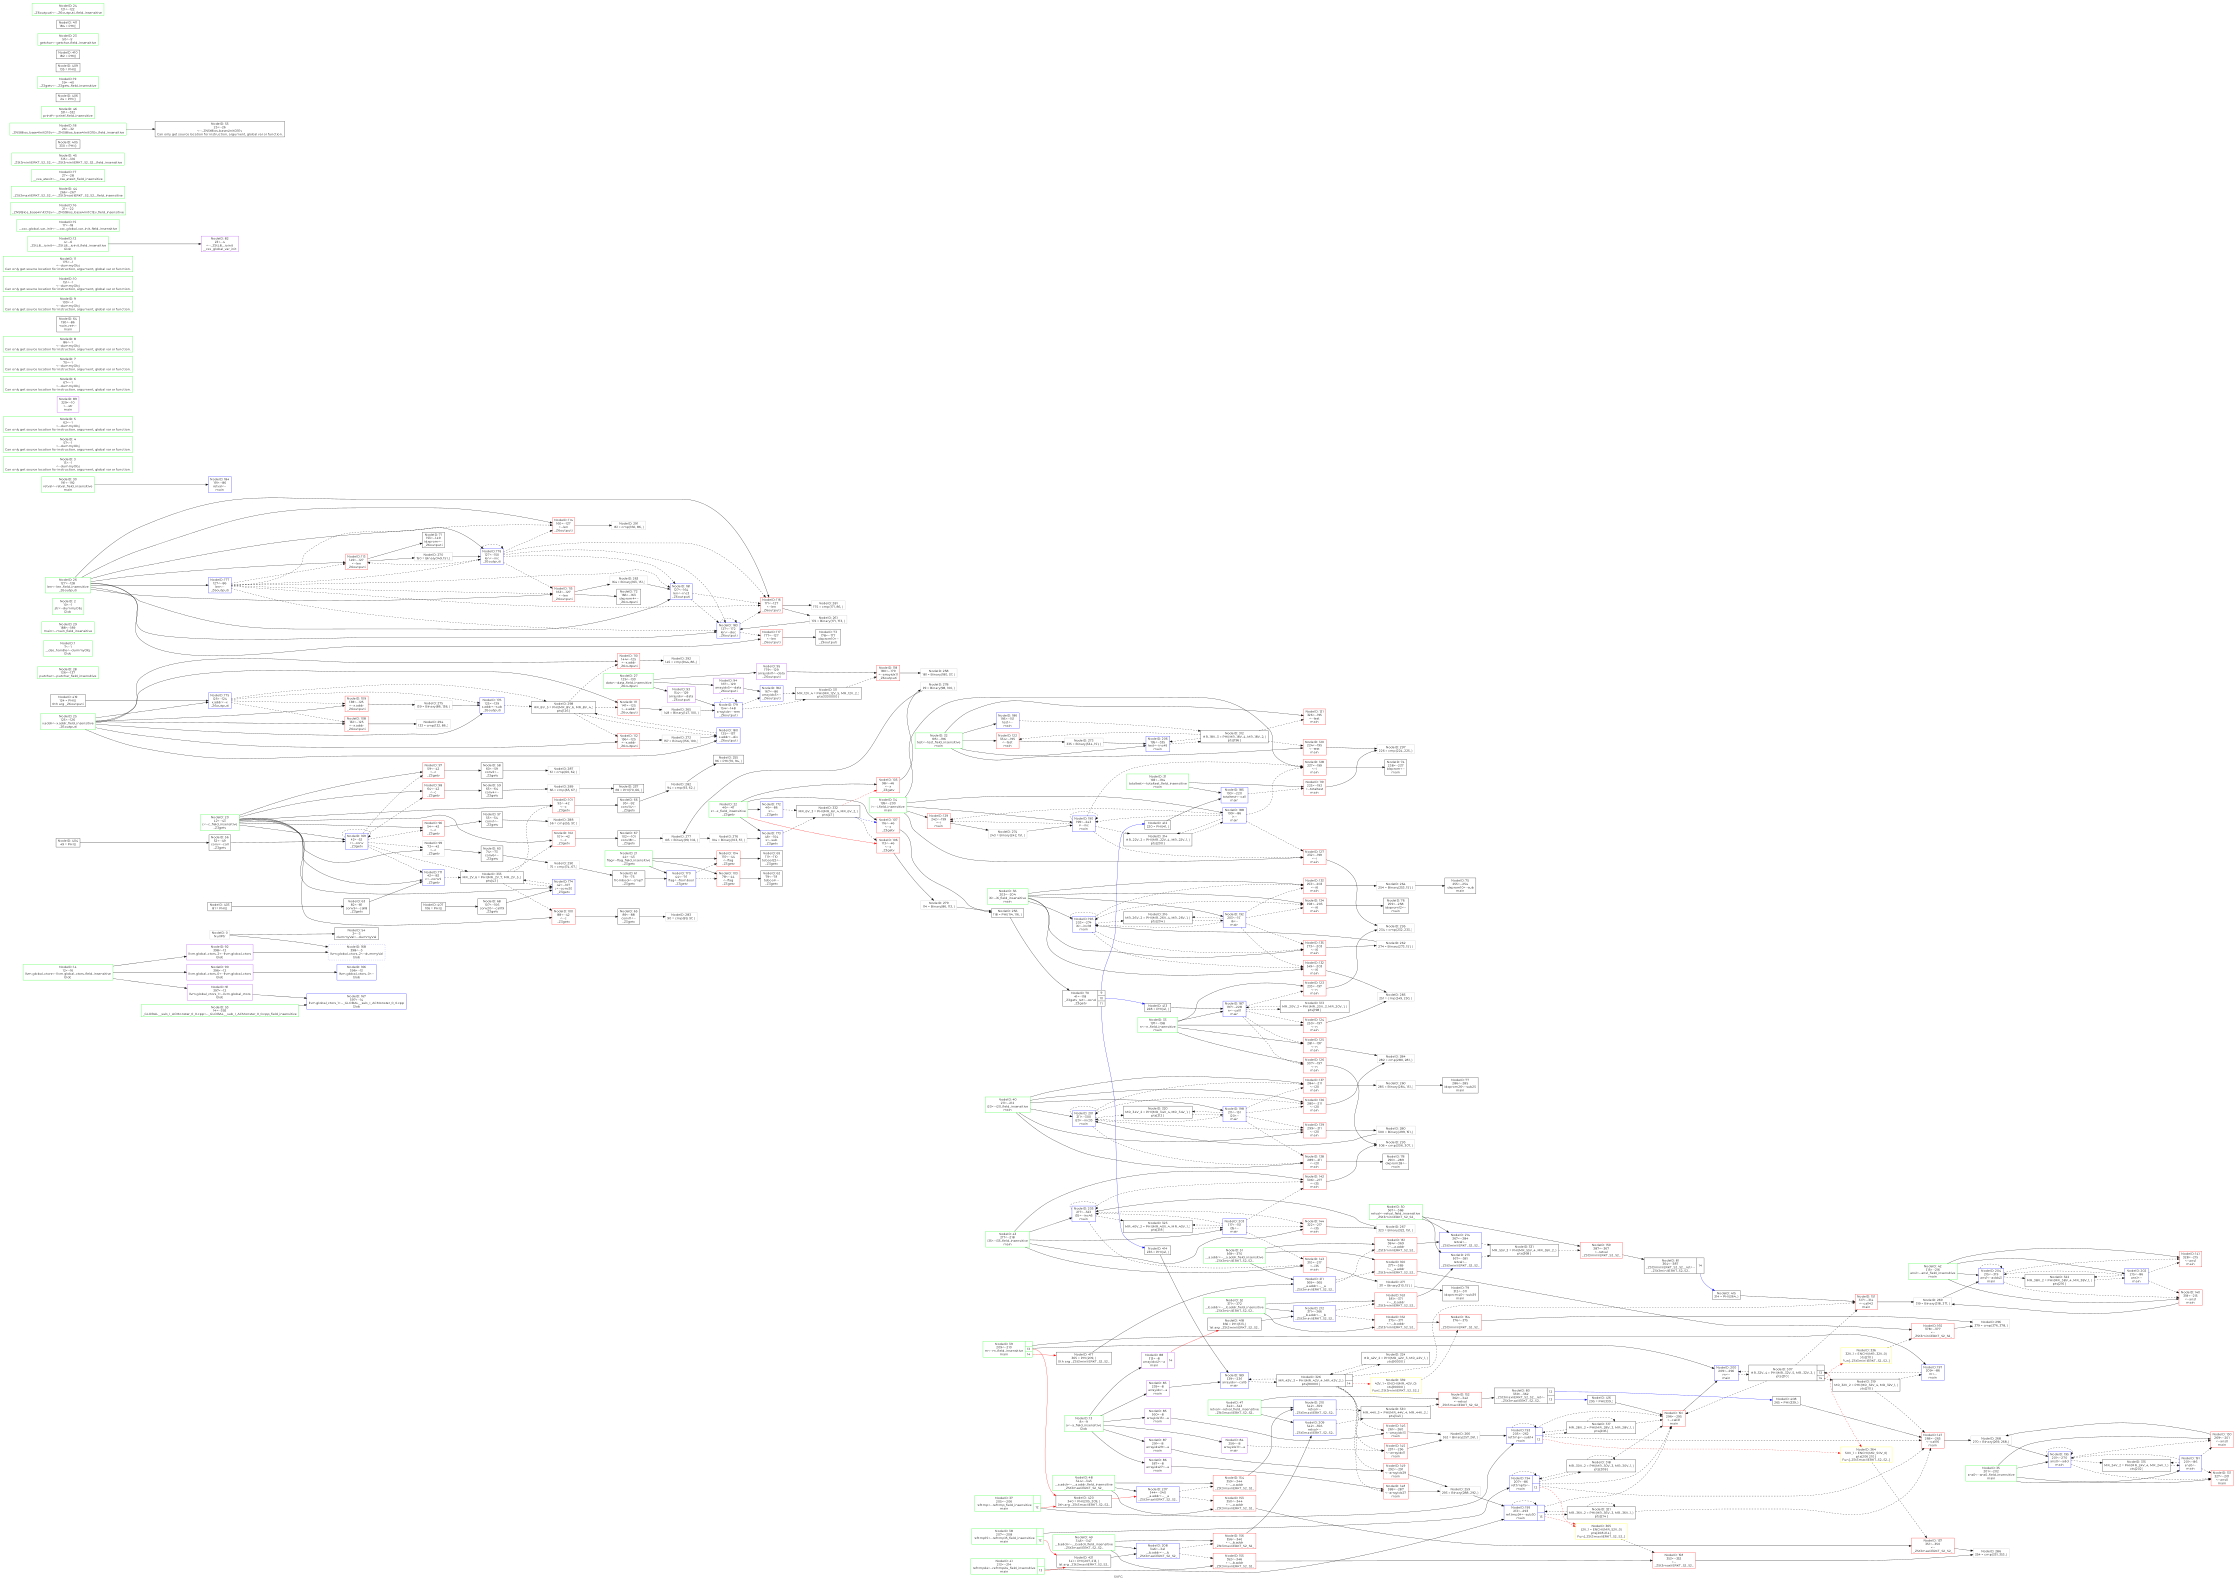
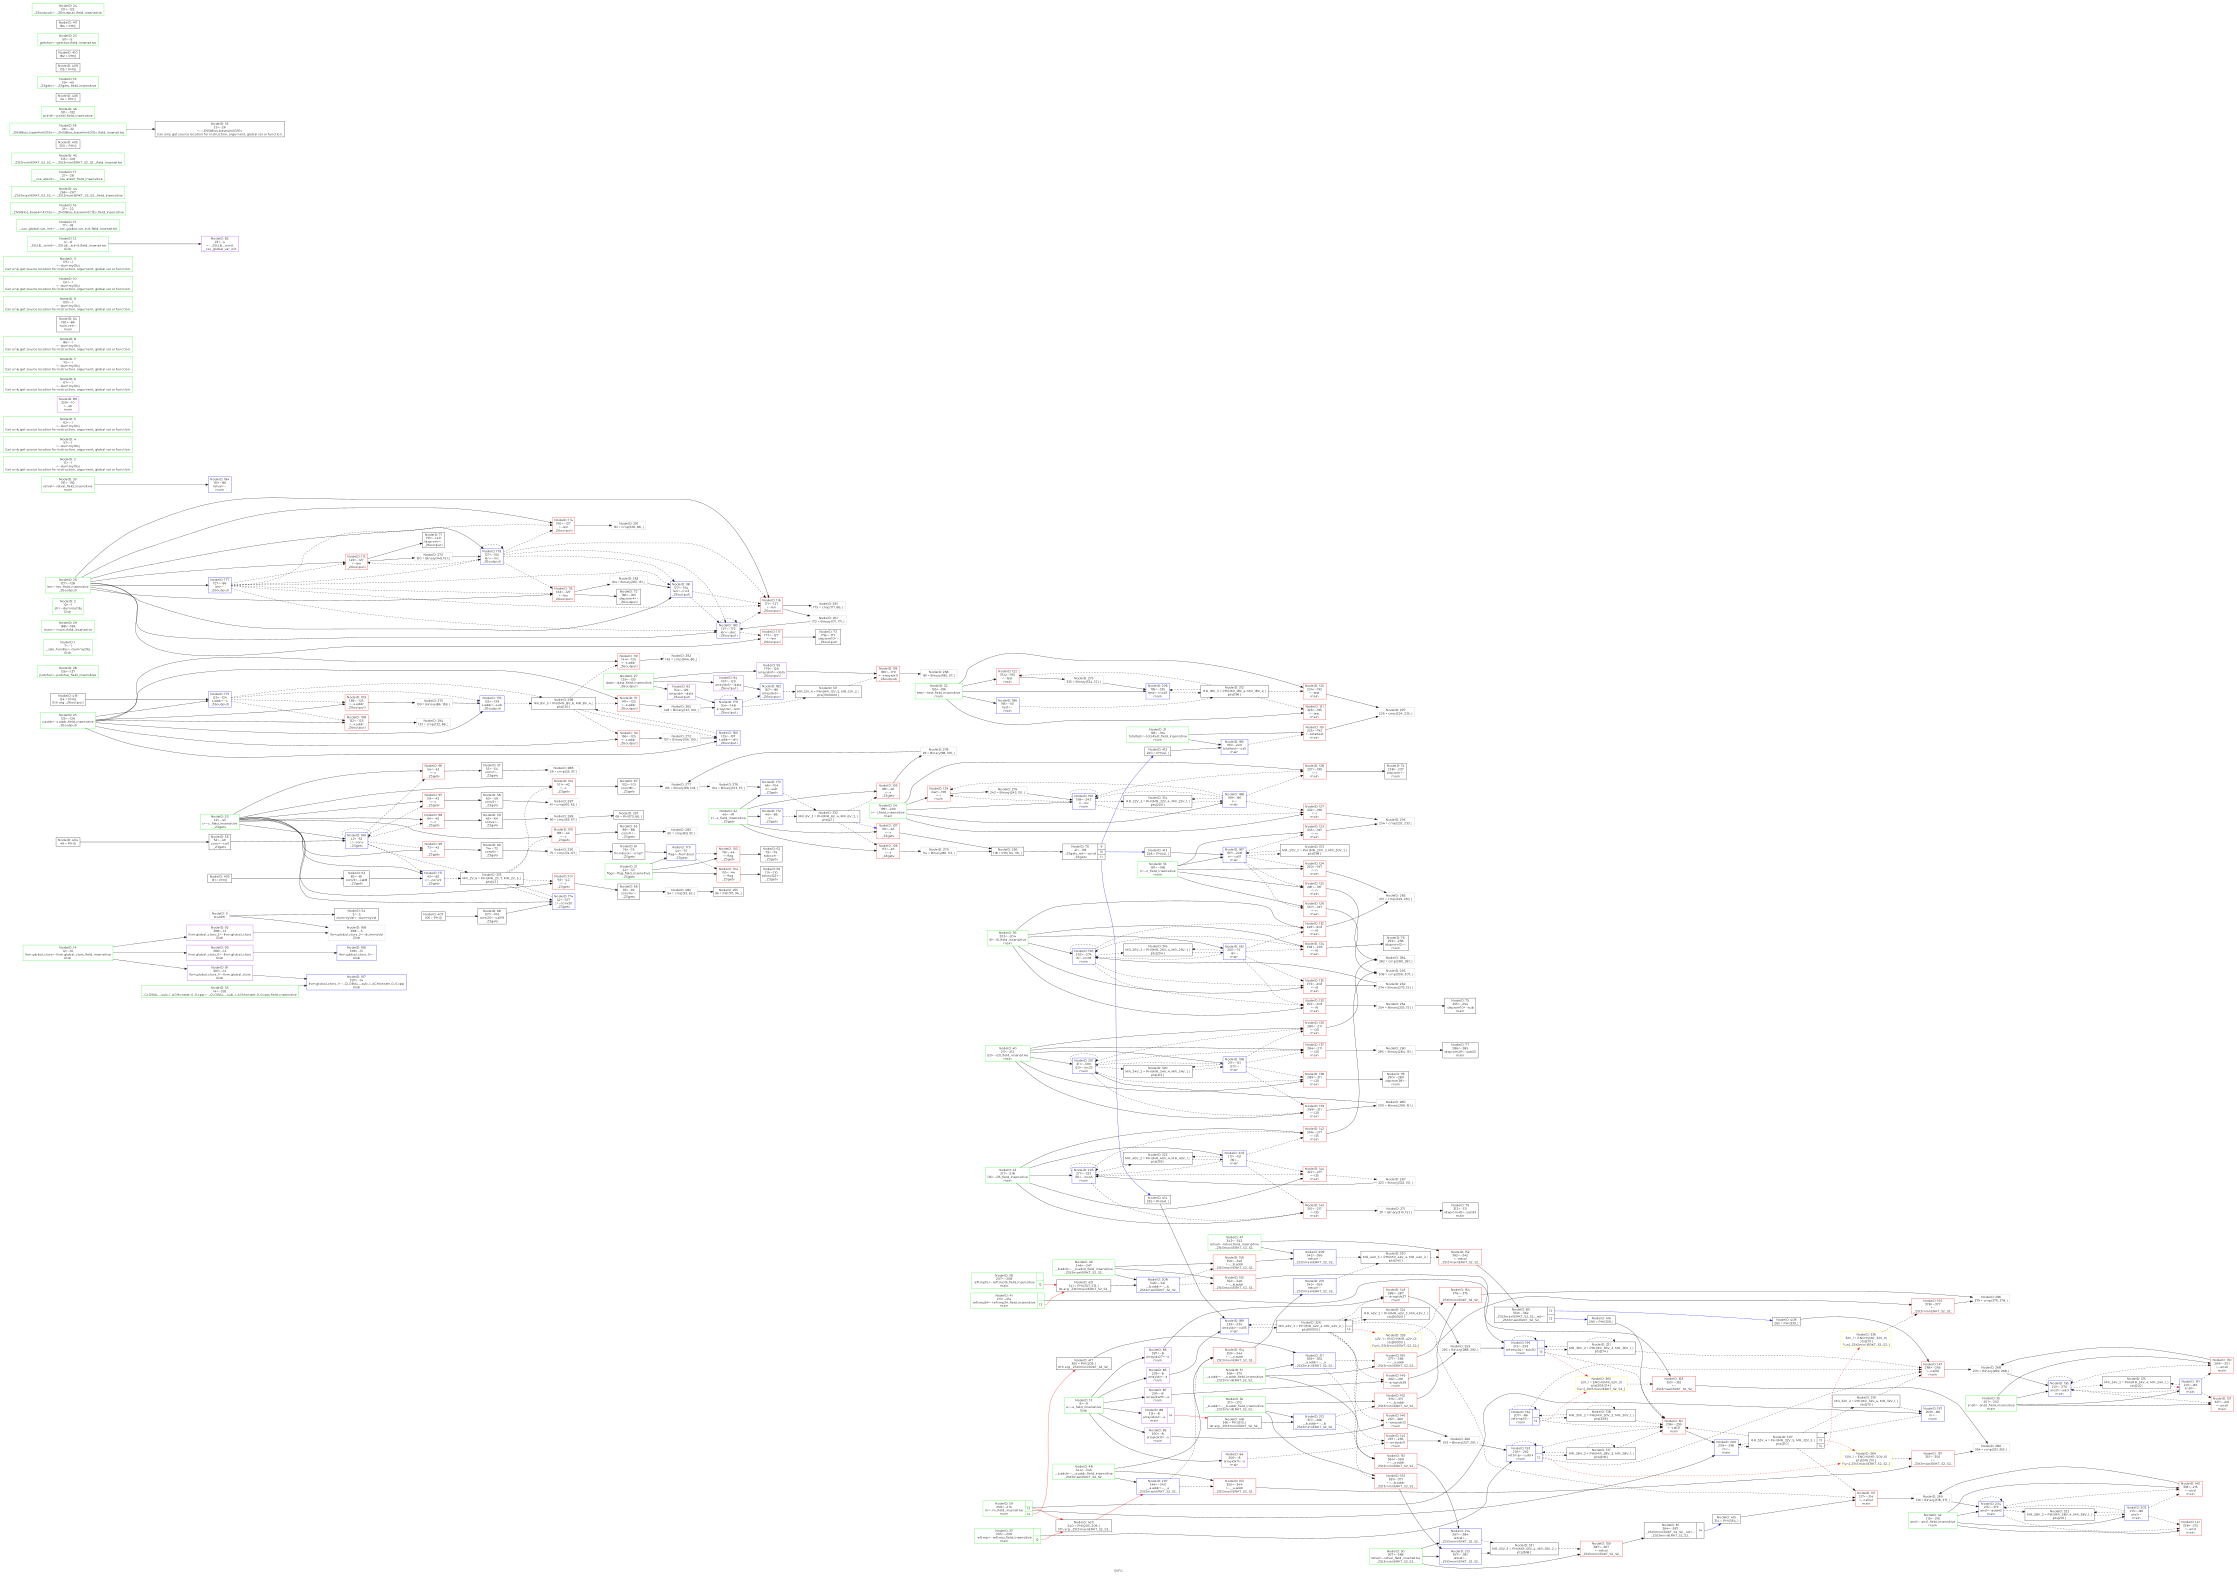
node "NodeID: 261": text "172 = Binary(171, 173, )" -> "172 = Binary(171, 171, )"
edge "NodeID: 332" -> "NodeID: 105": color red -> black
edge "NodeID: 22" -> "NodeID: 106": color red -> black
node "NodeID: 99": color grey -> red
edge "NodeID: 144" -> "NodeID: 267": style solid -> dashed
edge "NodeID: 47" -> "NodeID: 210": removed
edge "NodeID: 315" -> "NodeID: 191": color black -> red
edge "NodeID: 38" -> "NodeID: 194": removed
